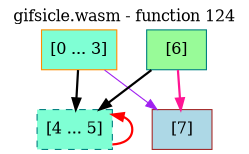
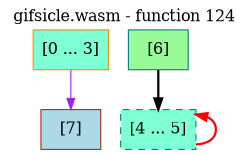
edge "[0 ... 3]" -> "[4 ... 5]": removed
edge "[6]" -> "[7]": removed
